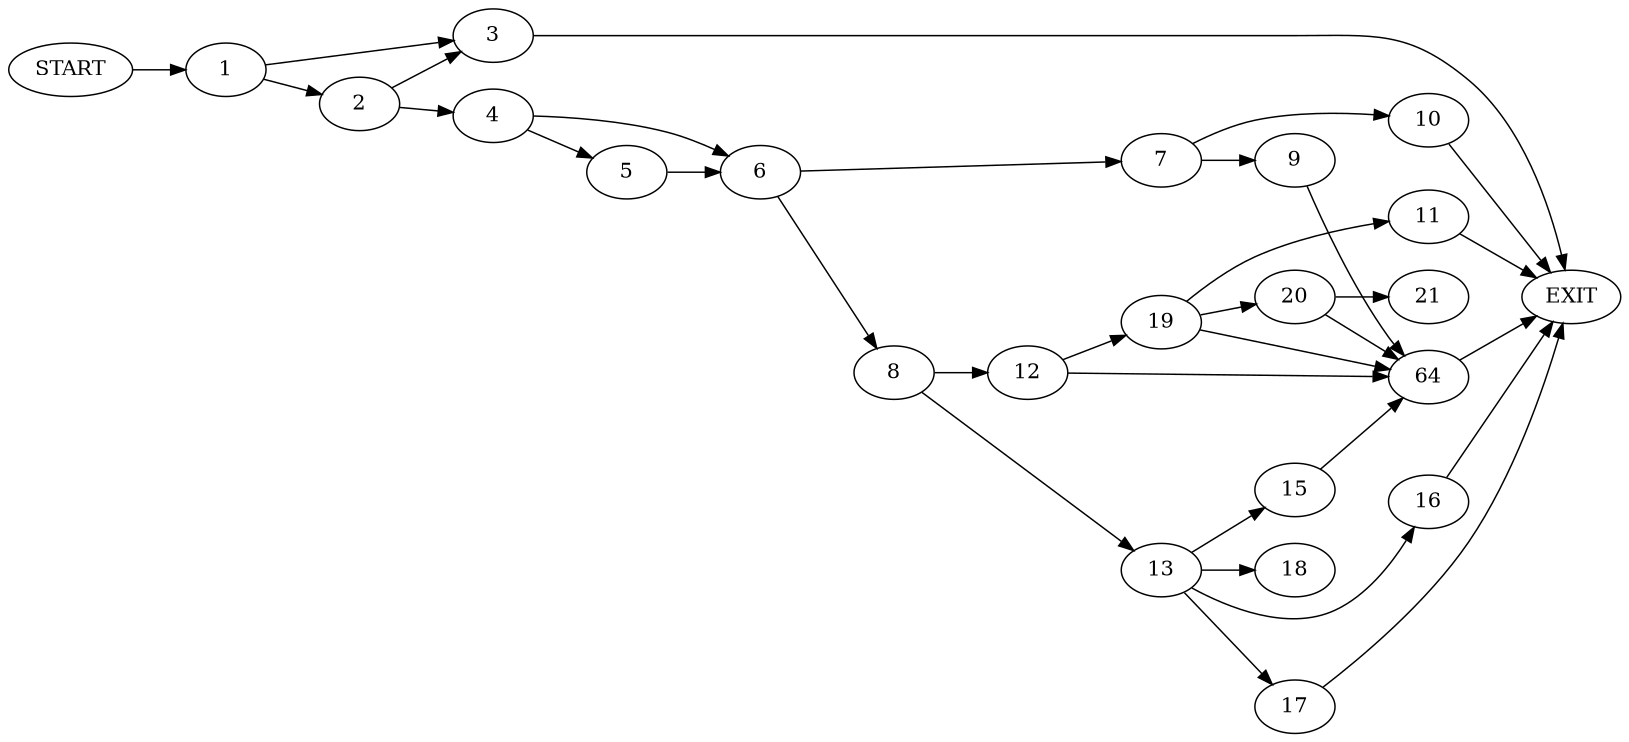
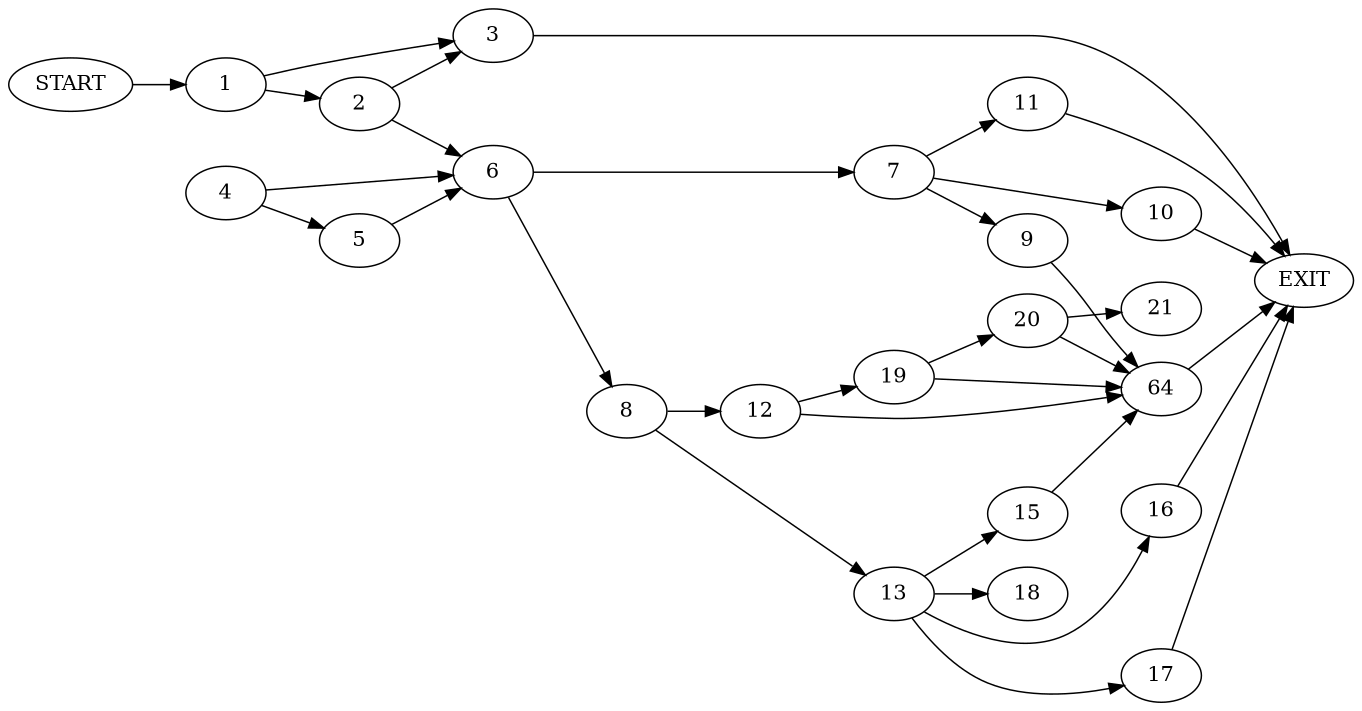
edge "2" -> "4": now "2" -> "6"
edge "19" -> "11": now "7" -> "11"
